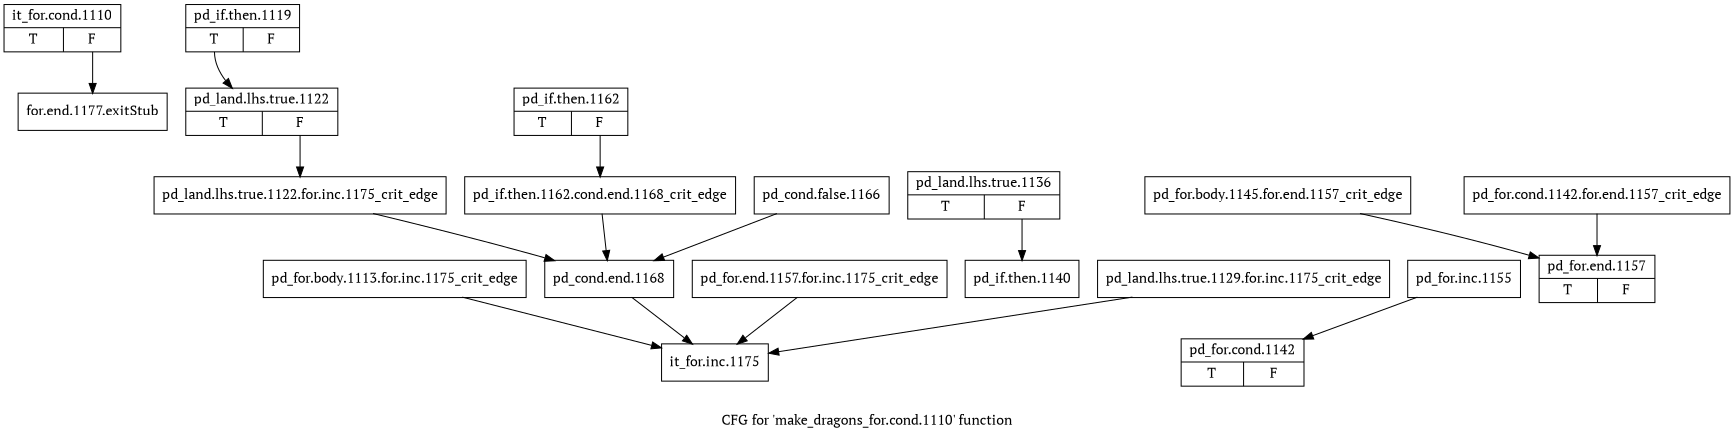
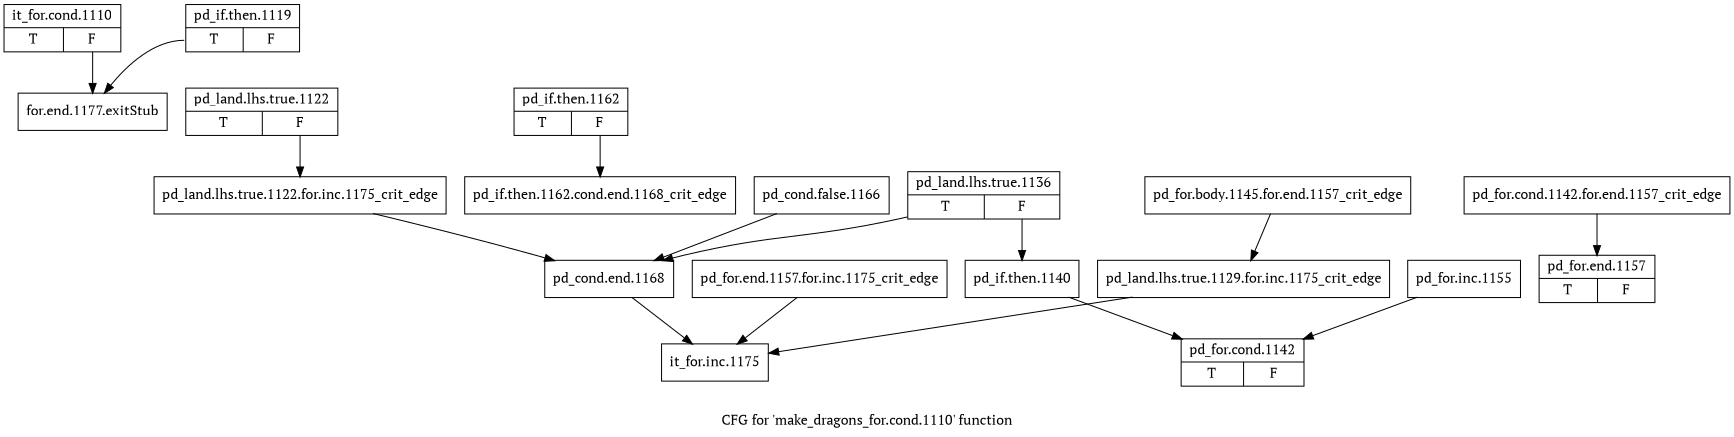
edge "pd_if.then.1119" -> "pd_land.lhs.true.1122": now "pd_if.then.1119" -> "for.end.1177.exitStub"
edge "pd_if.then.1162.cond.end.1168_crit_edge" -> "pd_cond.end.1168": now "pd_land.lhs.true.1136" -> "pd_cond.end.1168"
edge "pd_for.body.1145.for.end.1157_crit_edge" -> "pd_for.end.1157": now "pd_for.body.1145.for.end.1157_crit_edge" -> "pd_land.lhs.true.1129.for.inc.1175_crit_edge"
node "pd_for.body.1113.for.inc.1175_crit_edge": removed
edge "pd_if.then.1140" -> "pd_for.cond.1142": added
